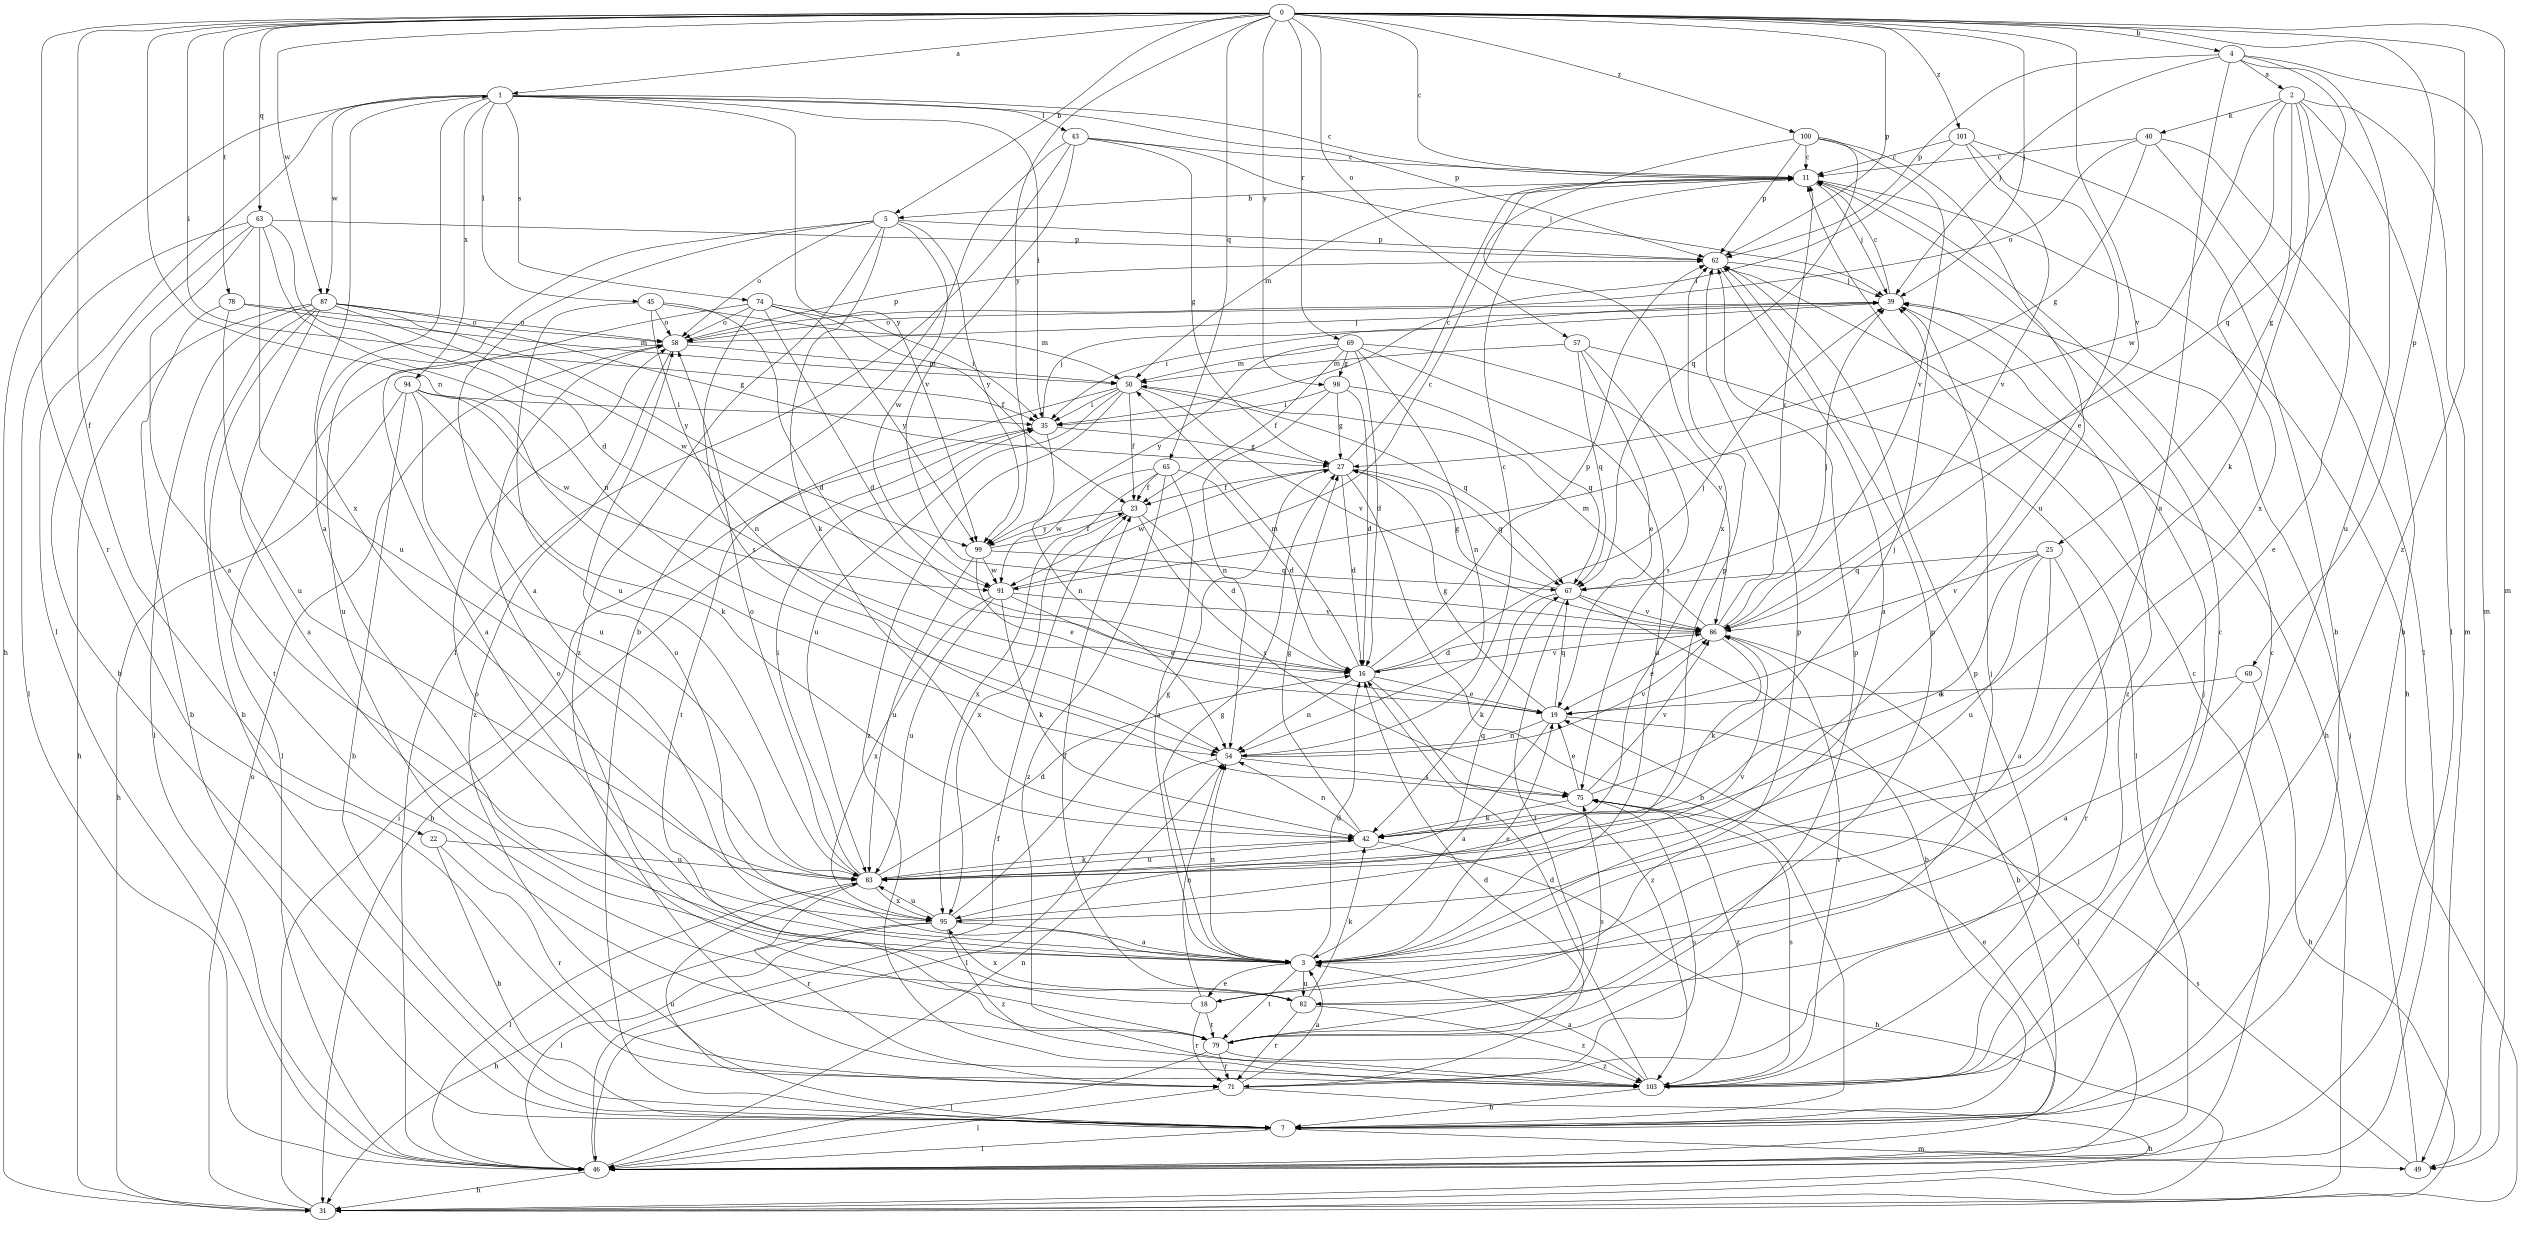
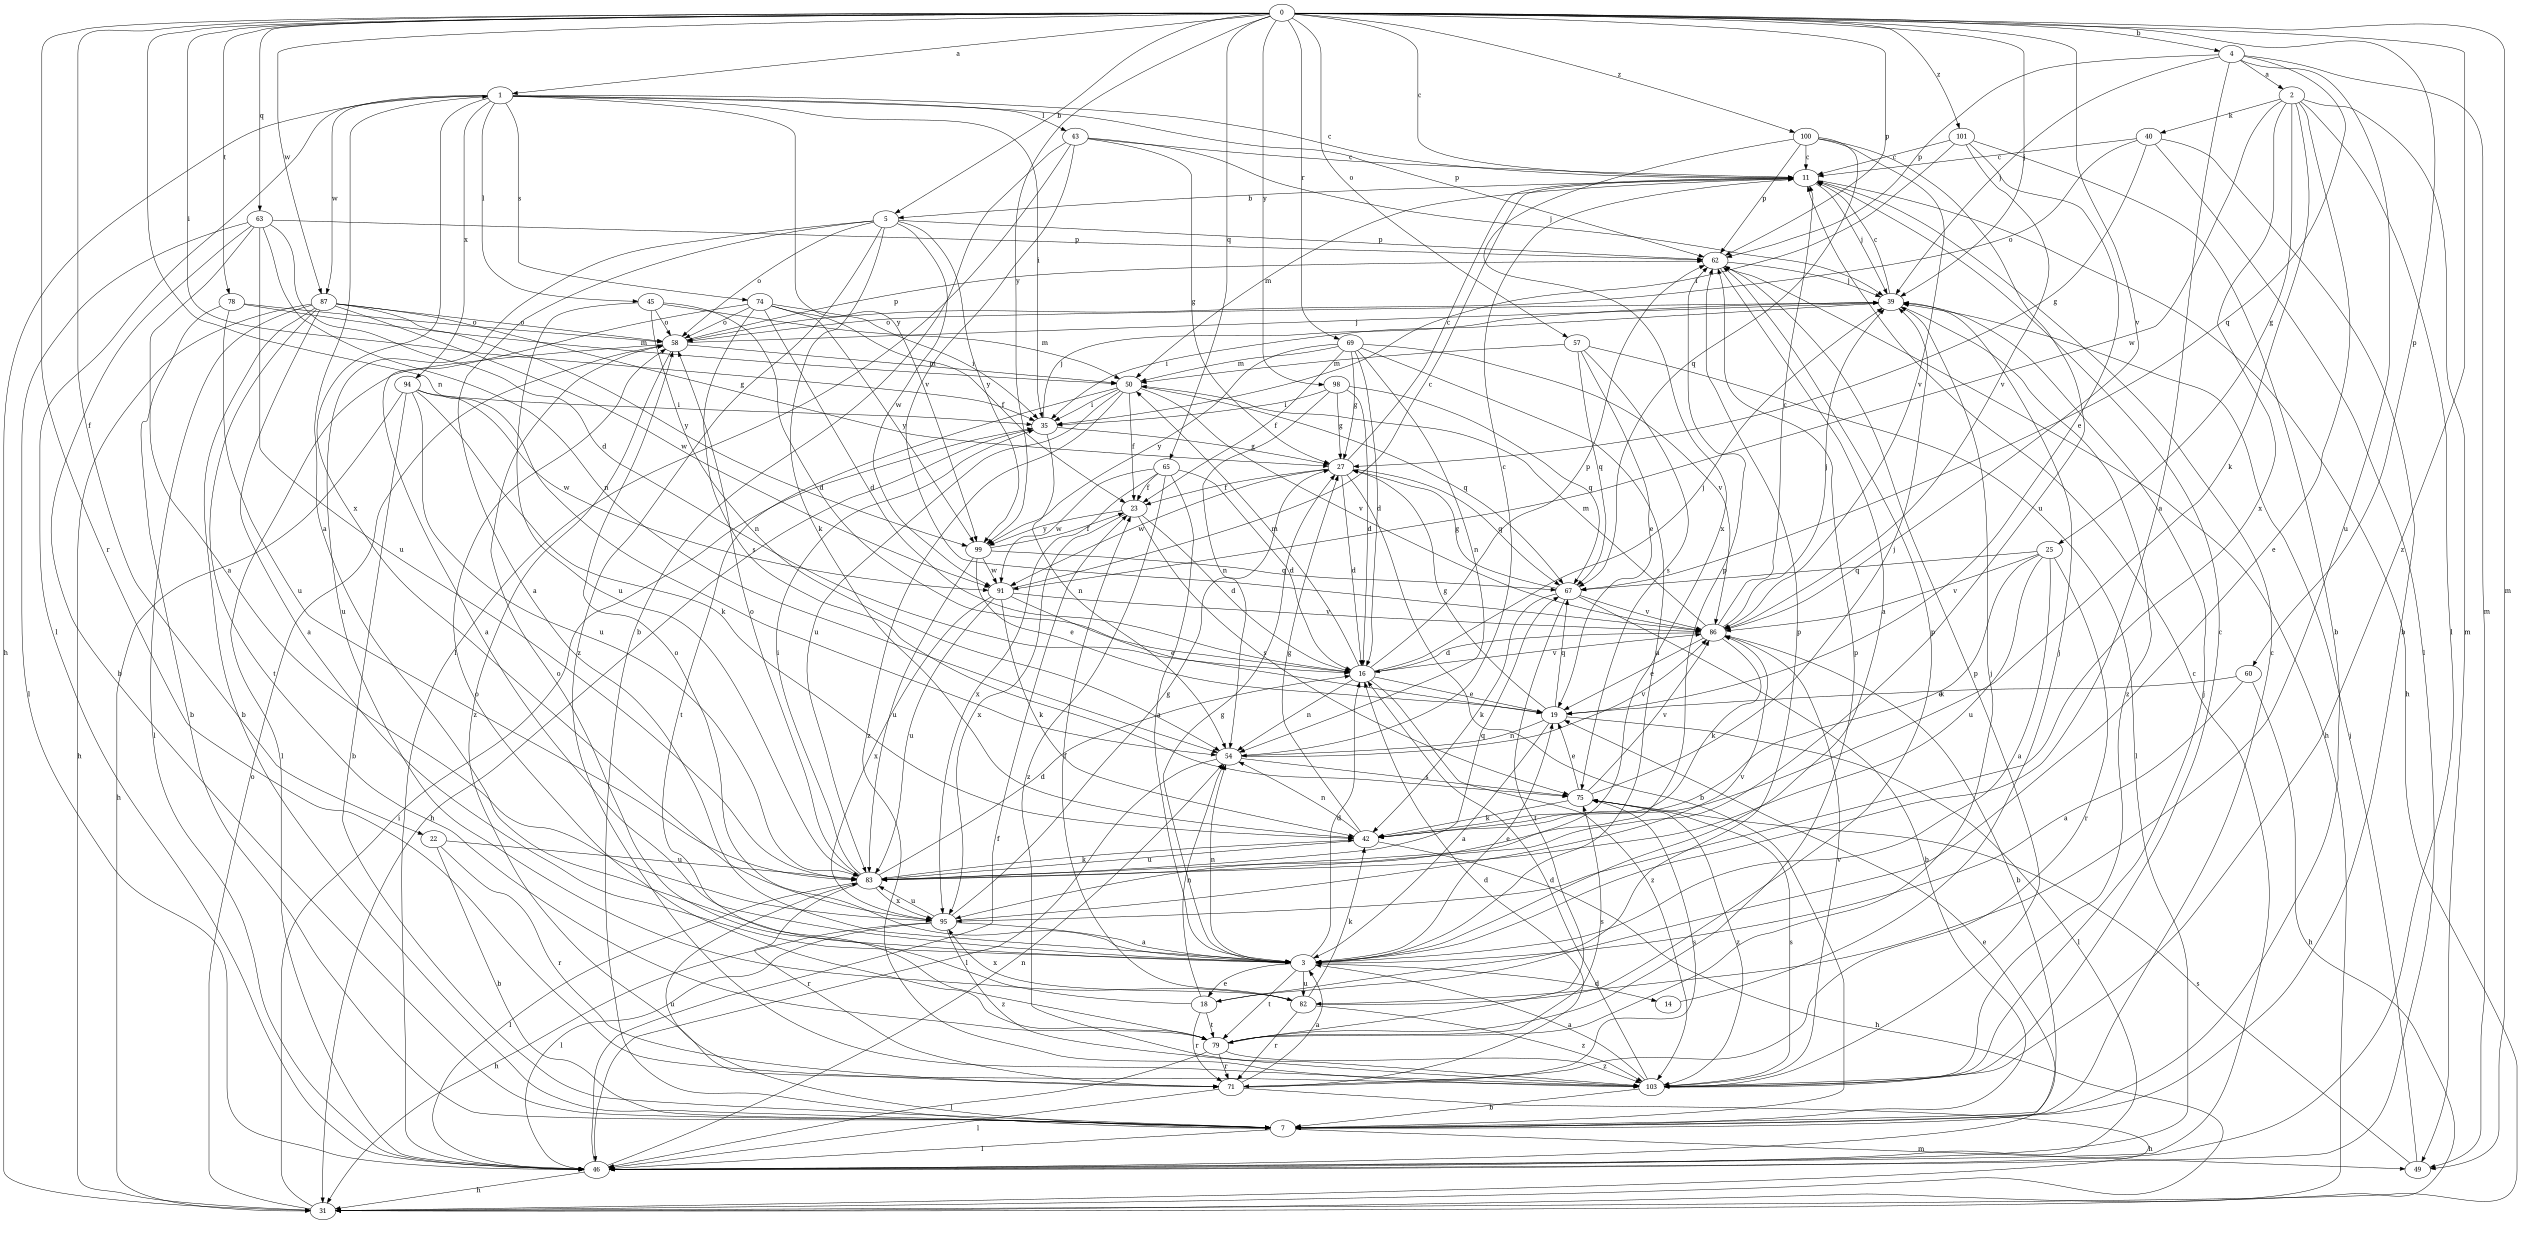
edge "69" -> "98": now "69" -> "27"
node "14": added
